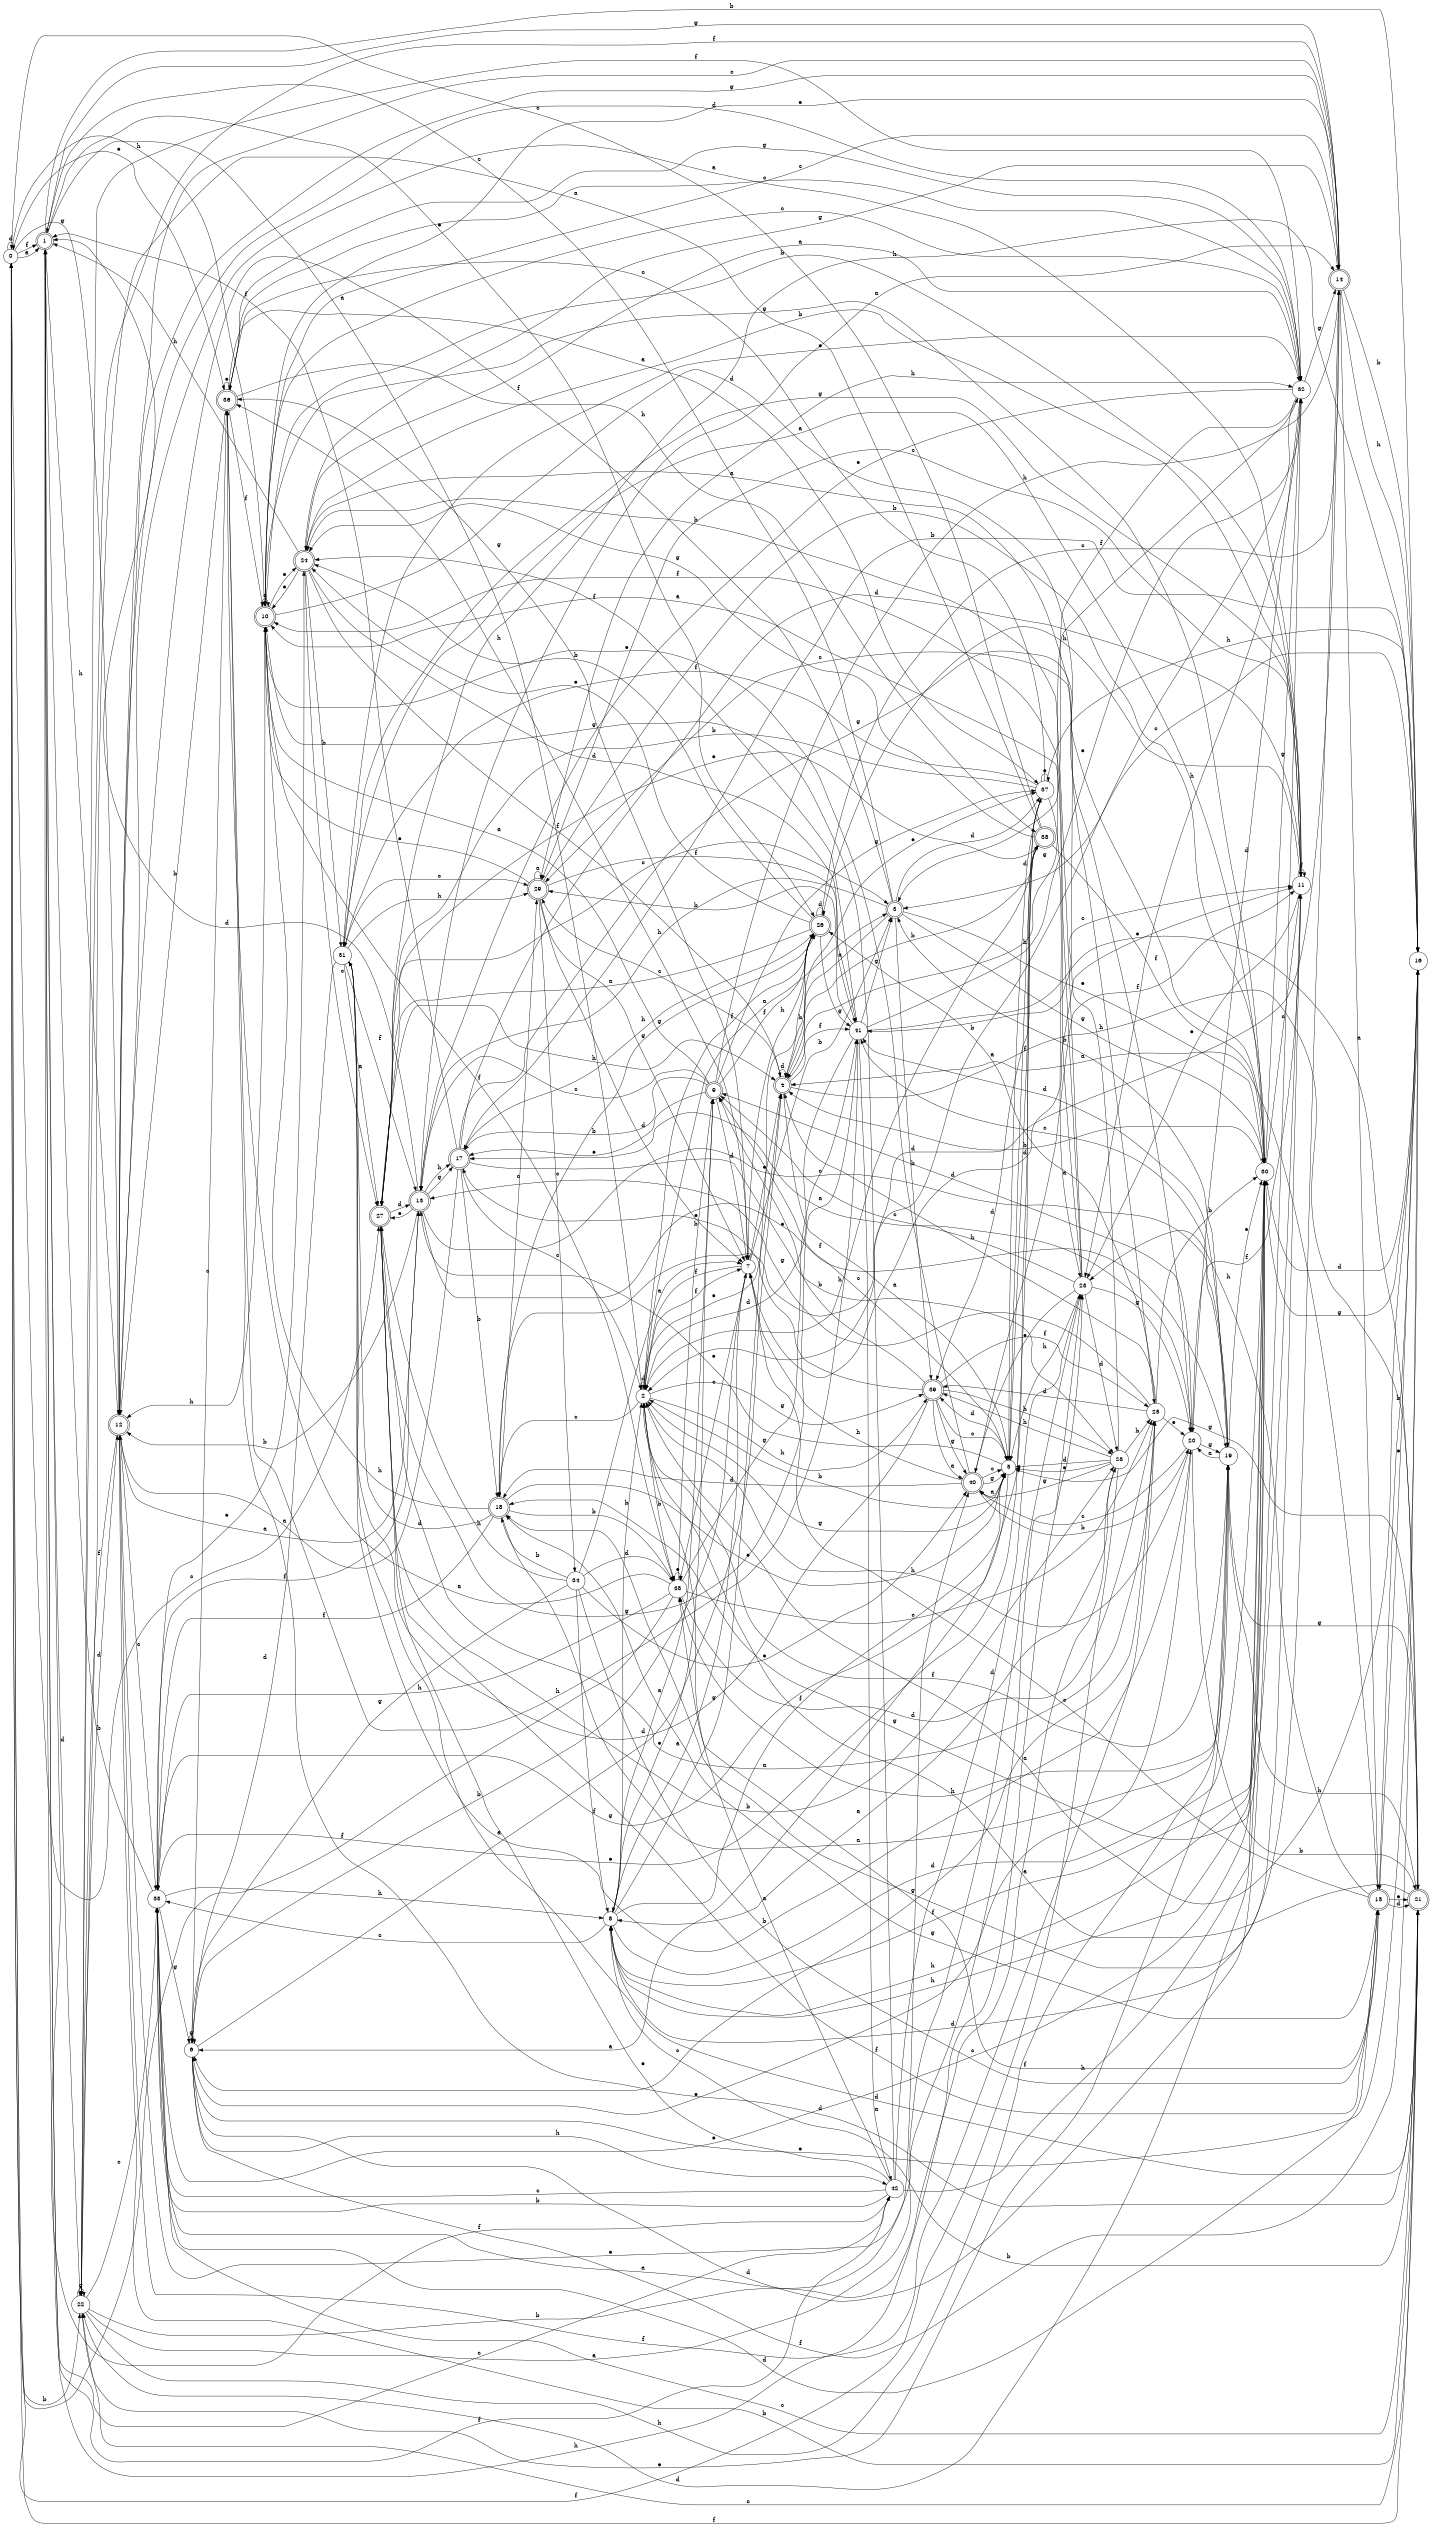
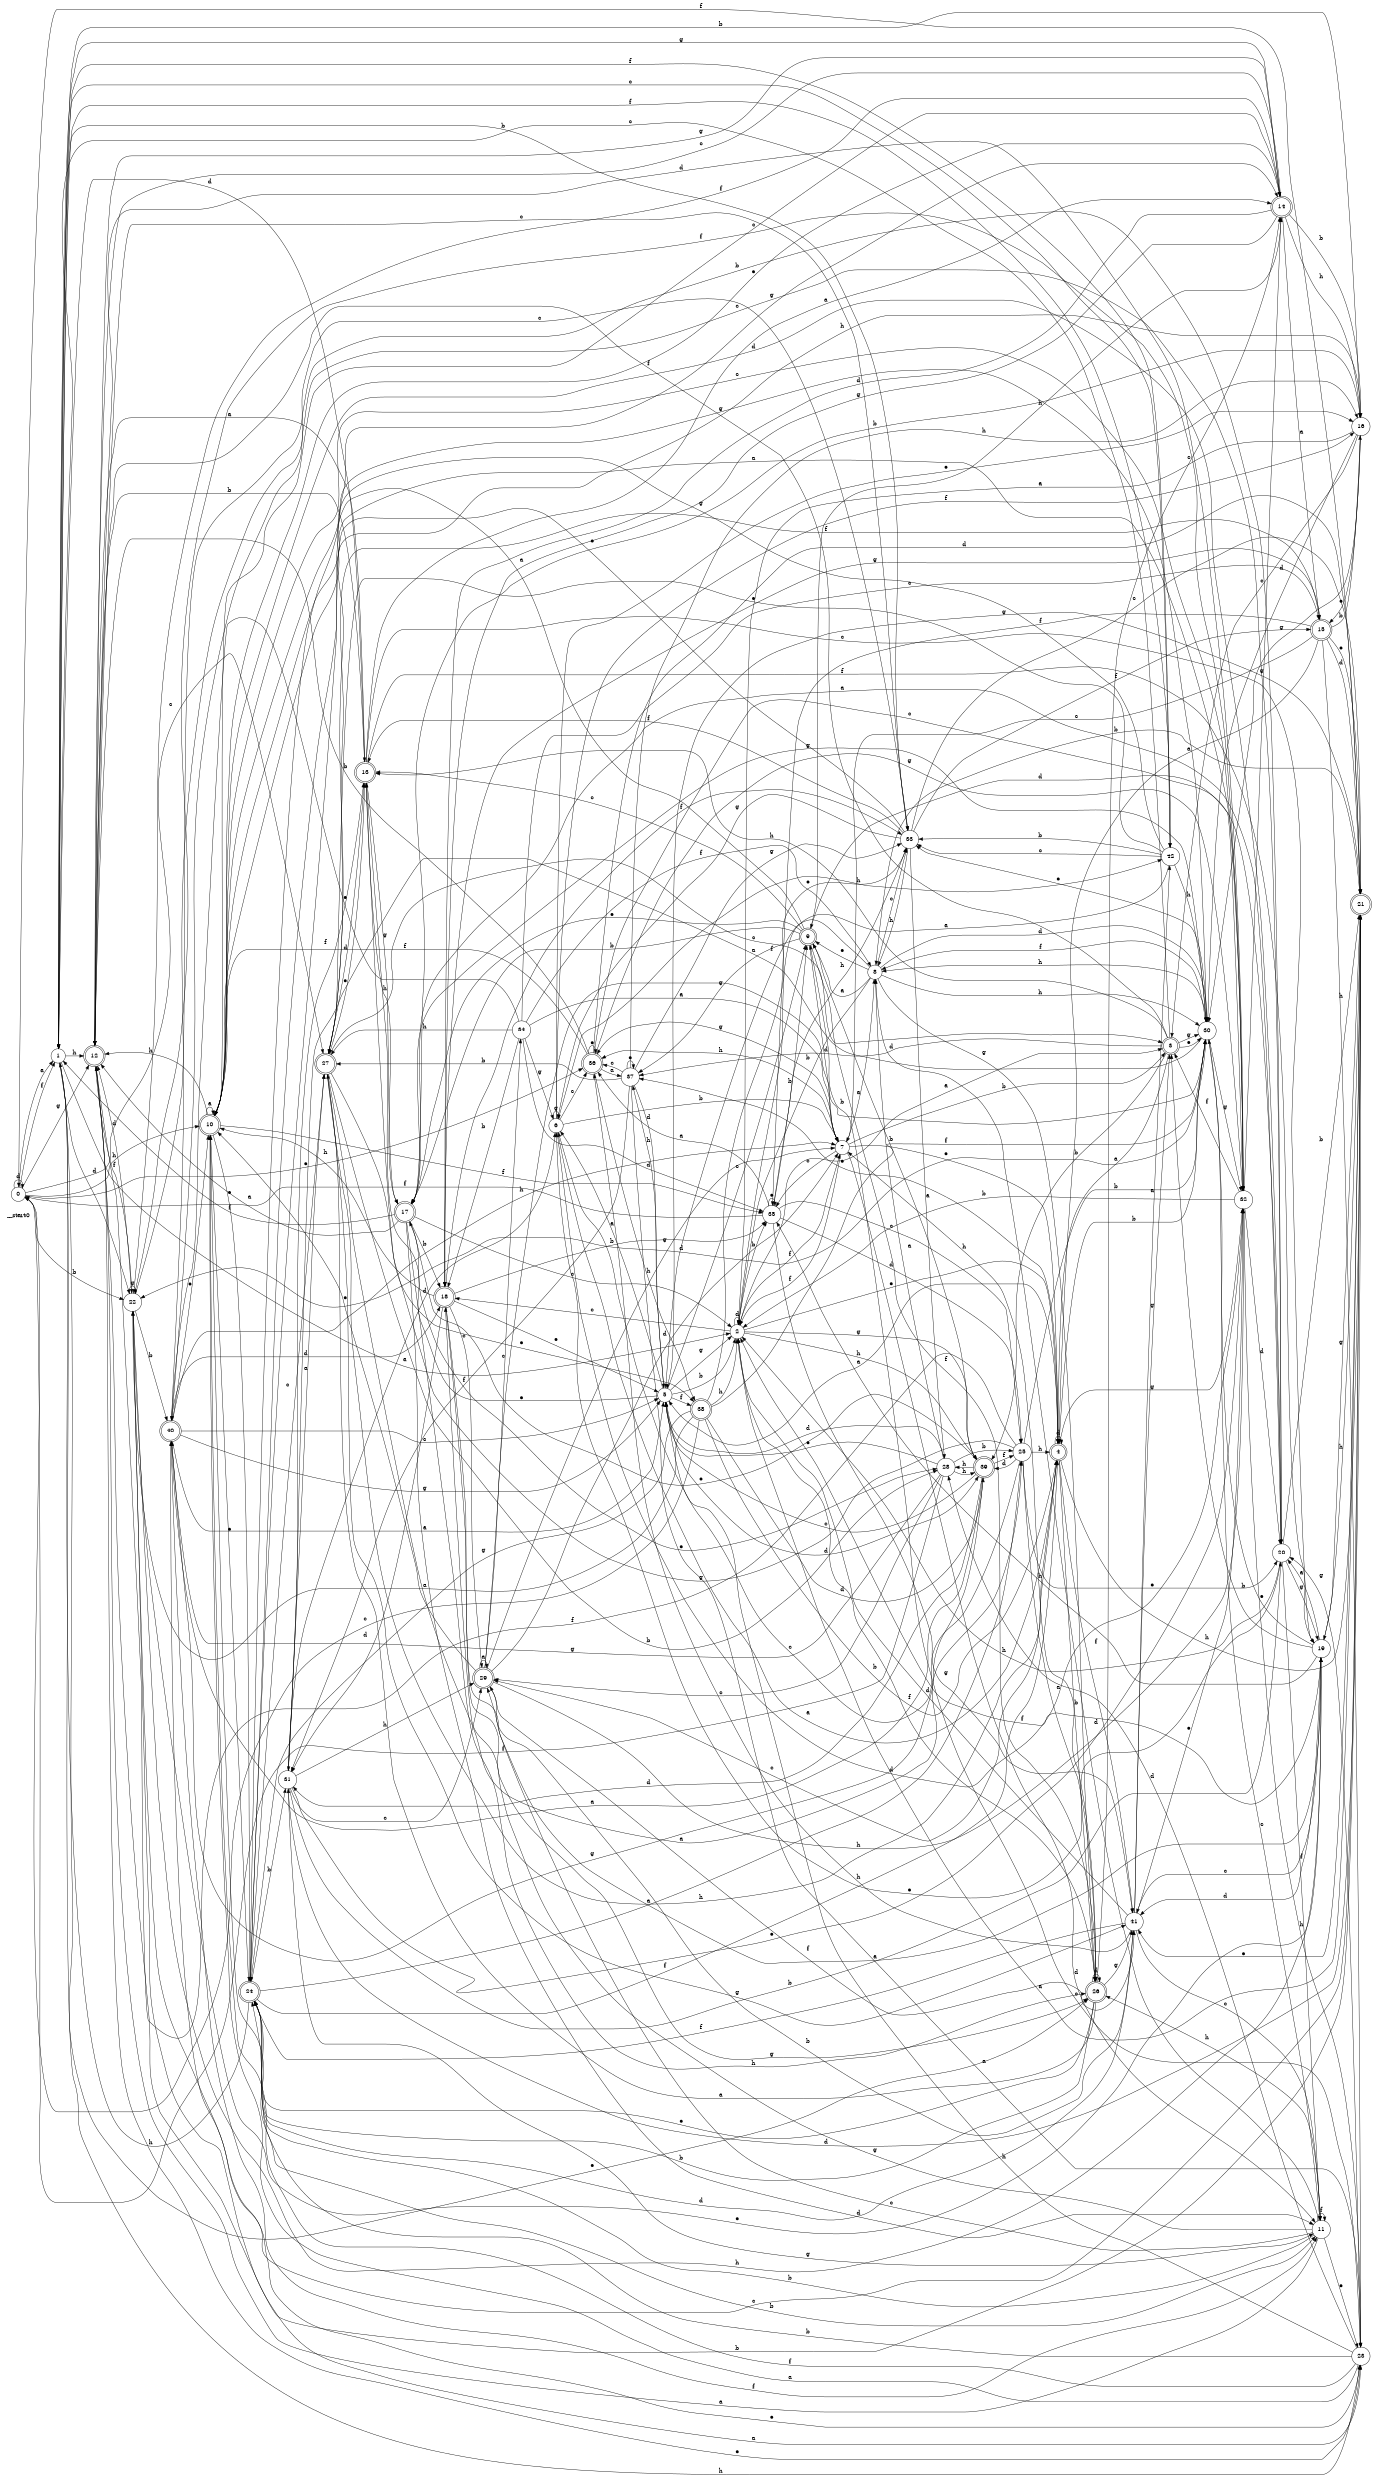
node "1": shape doublecircle -> circle
edge "32" -> "13": removed, label "e"
edge "12" -> "1": reversed
node "__start0": added
edge "42" -> "23": removed, label "d"
edge "33" -> "15": label "d" -> "f"
